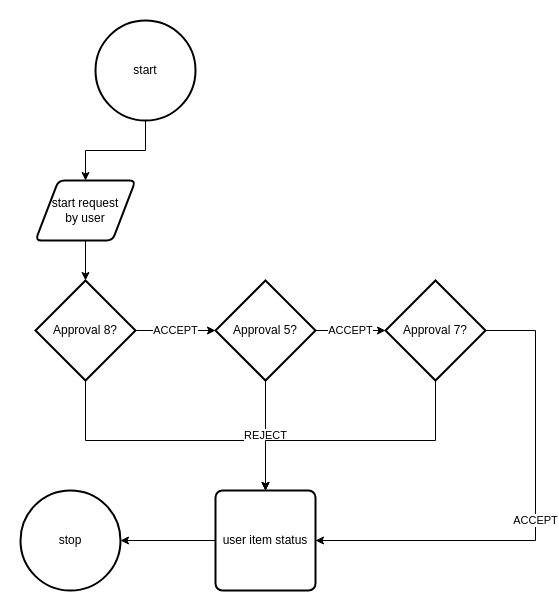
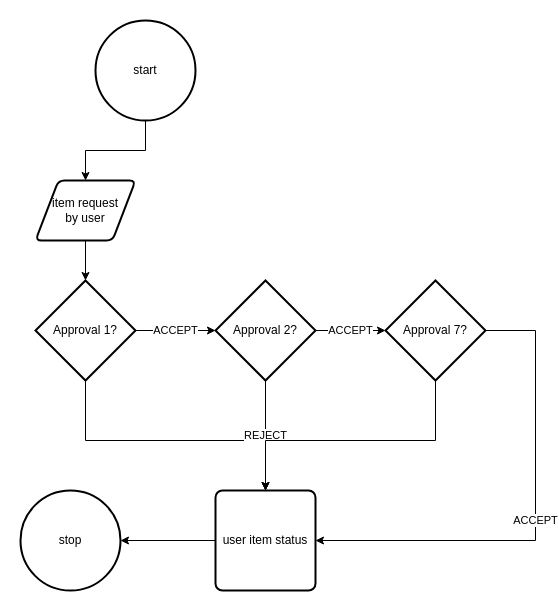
node "start request by user": label "start request by user" -> "item request by user"
node "Approval 8?": label "Approval 8?" -> "Approval 1?"
node "Approval 5?": label "Approval 5?" -> "Approval 2?"
